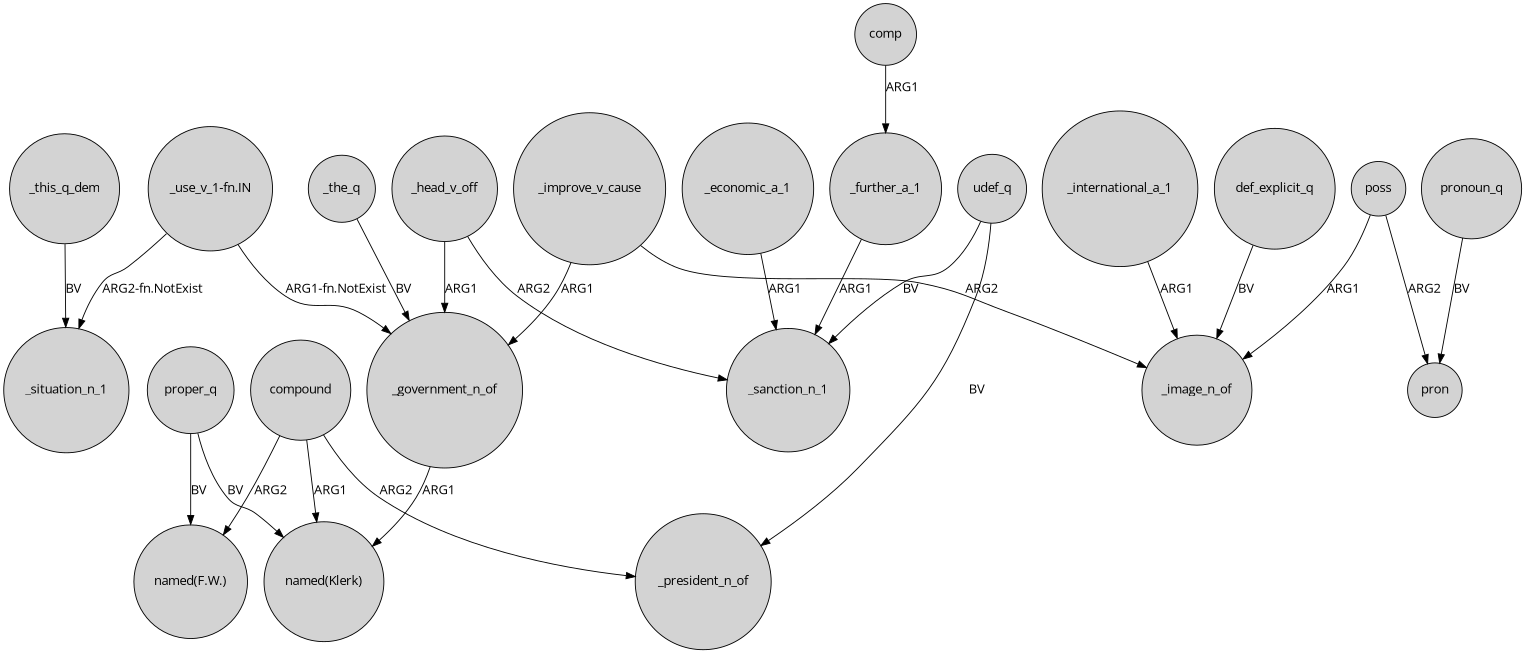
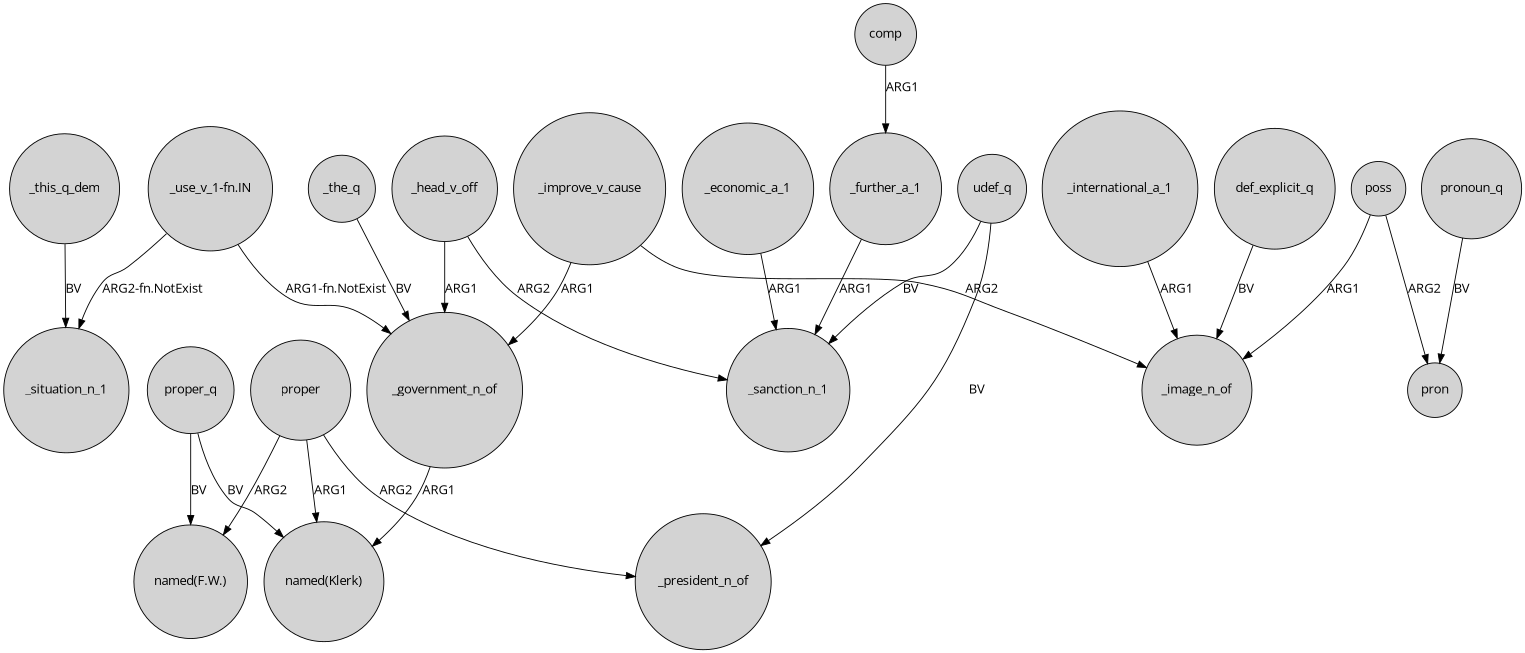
node "compound": label "compound" -> "proper"
